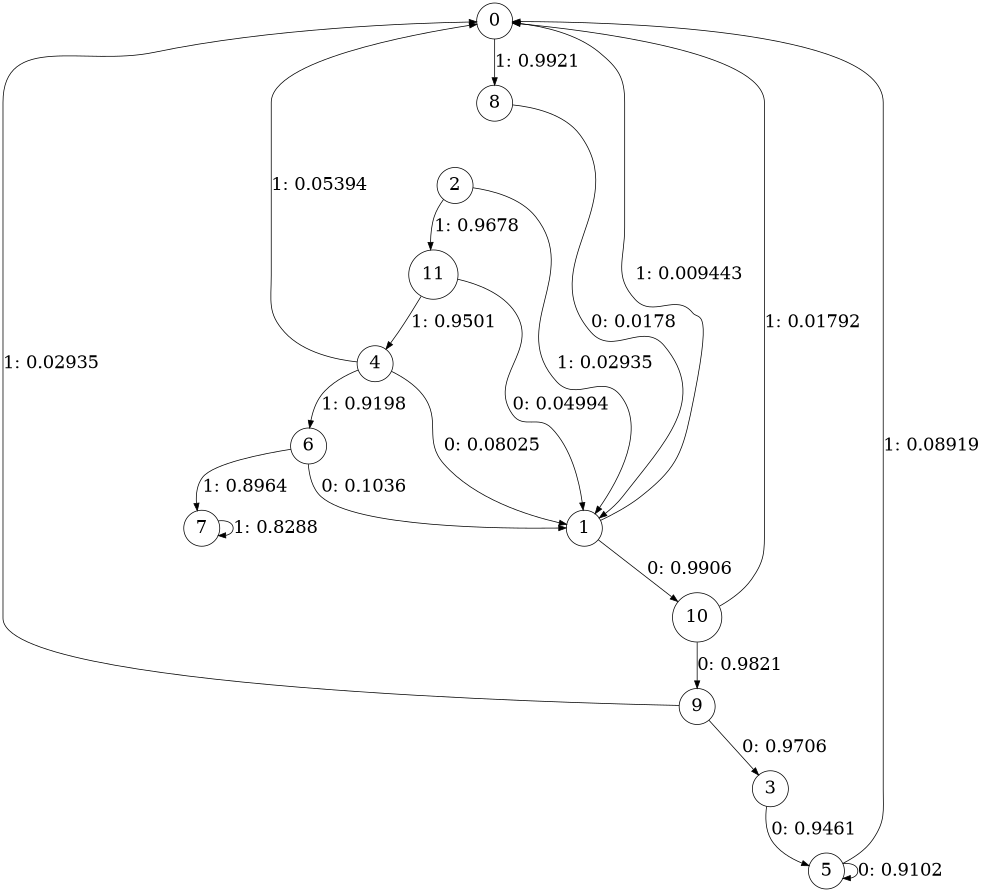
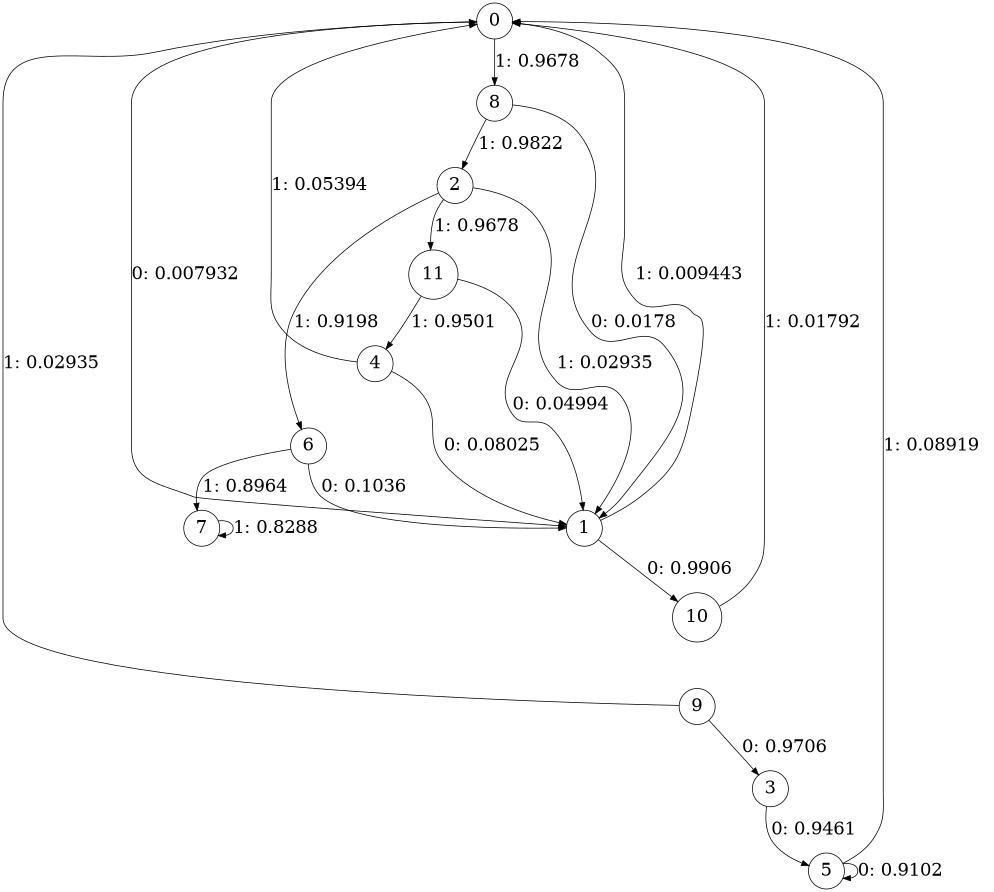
edge "0" -> "8": label "1: 0.9921   " -> "1: 0.9678   "
edge "8" -> "2": added, label "1: 0.9822"
edge "0" -> "1": added, label "0: 0.007932"
edge "4" -> "6": now "2" -> "6"
edge "10" -> "9": removed, label "0: 0.9821"
